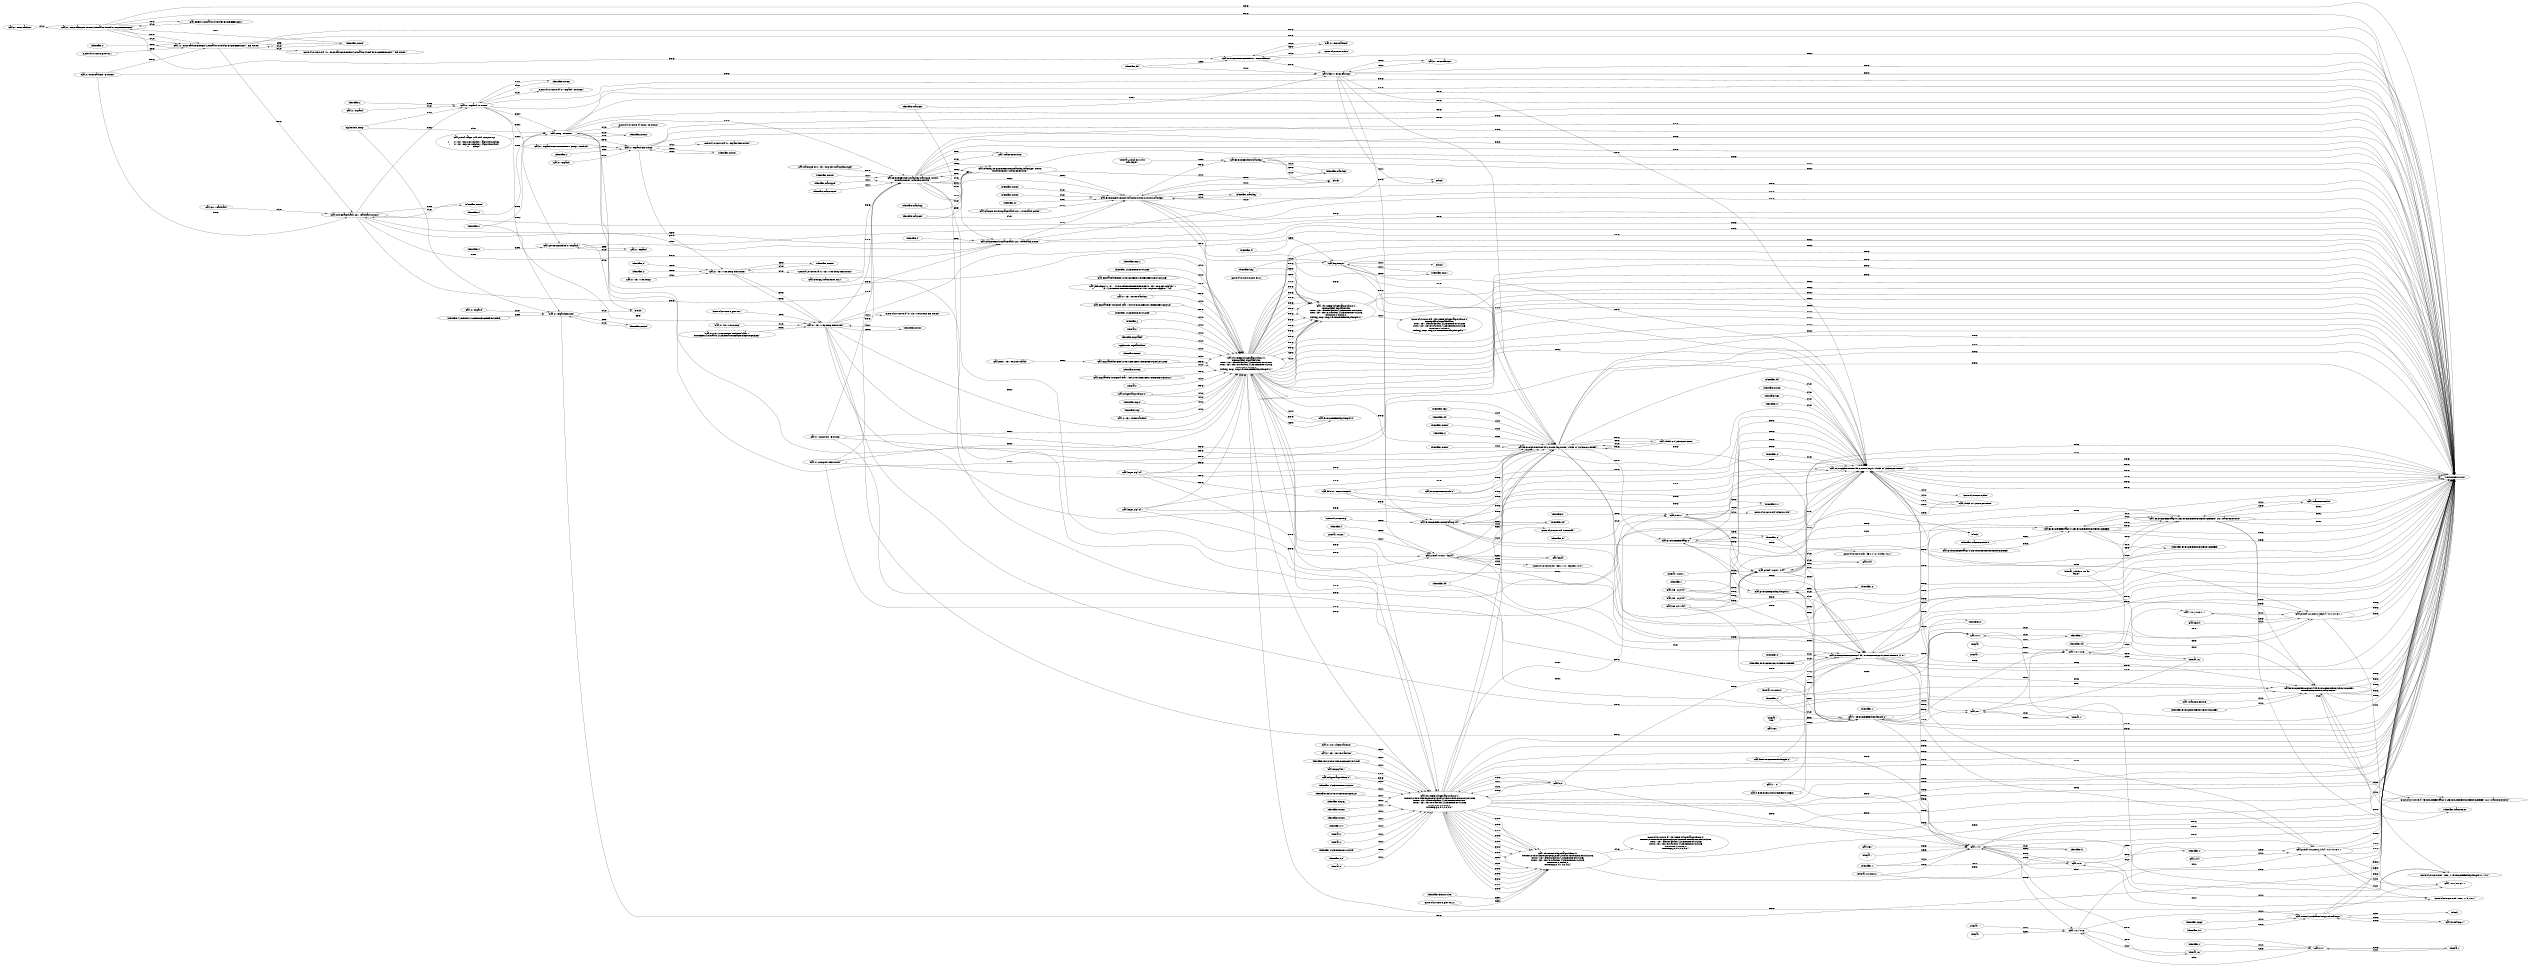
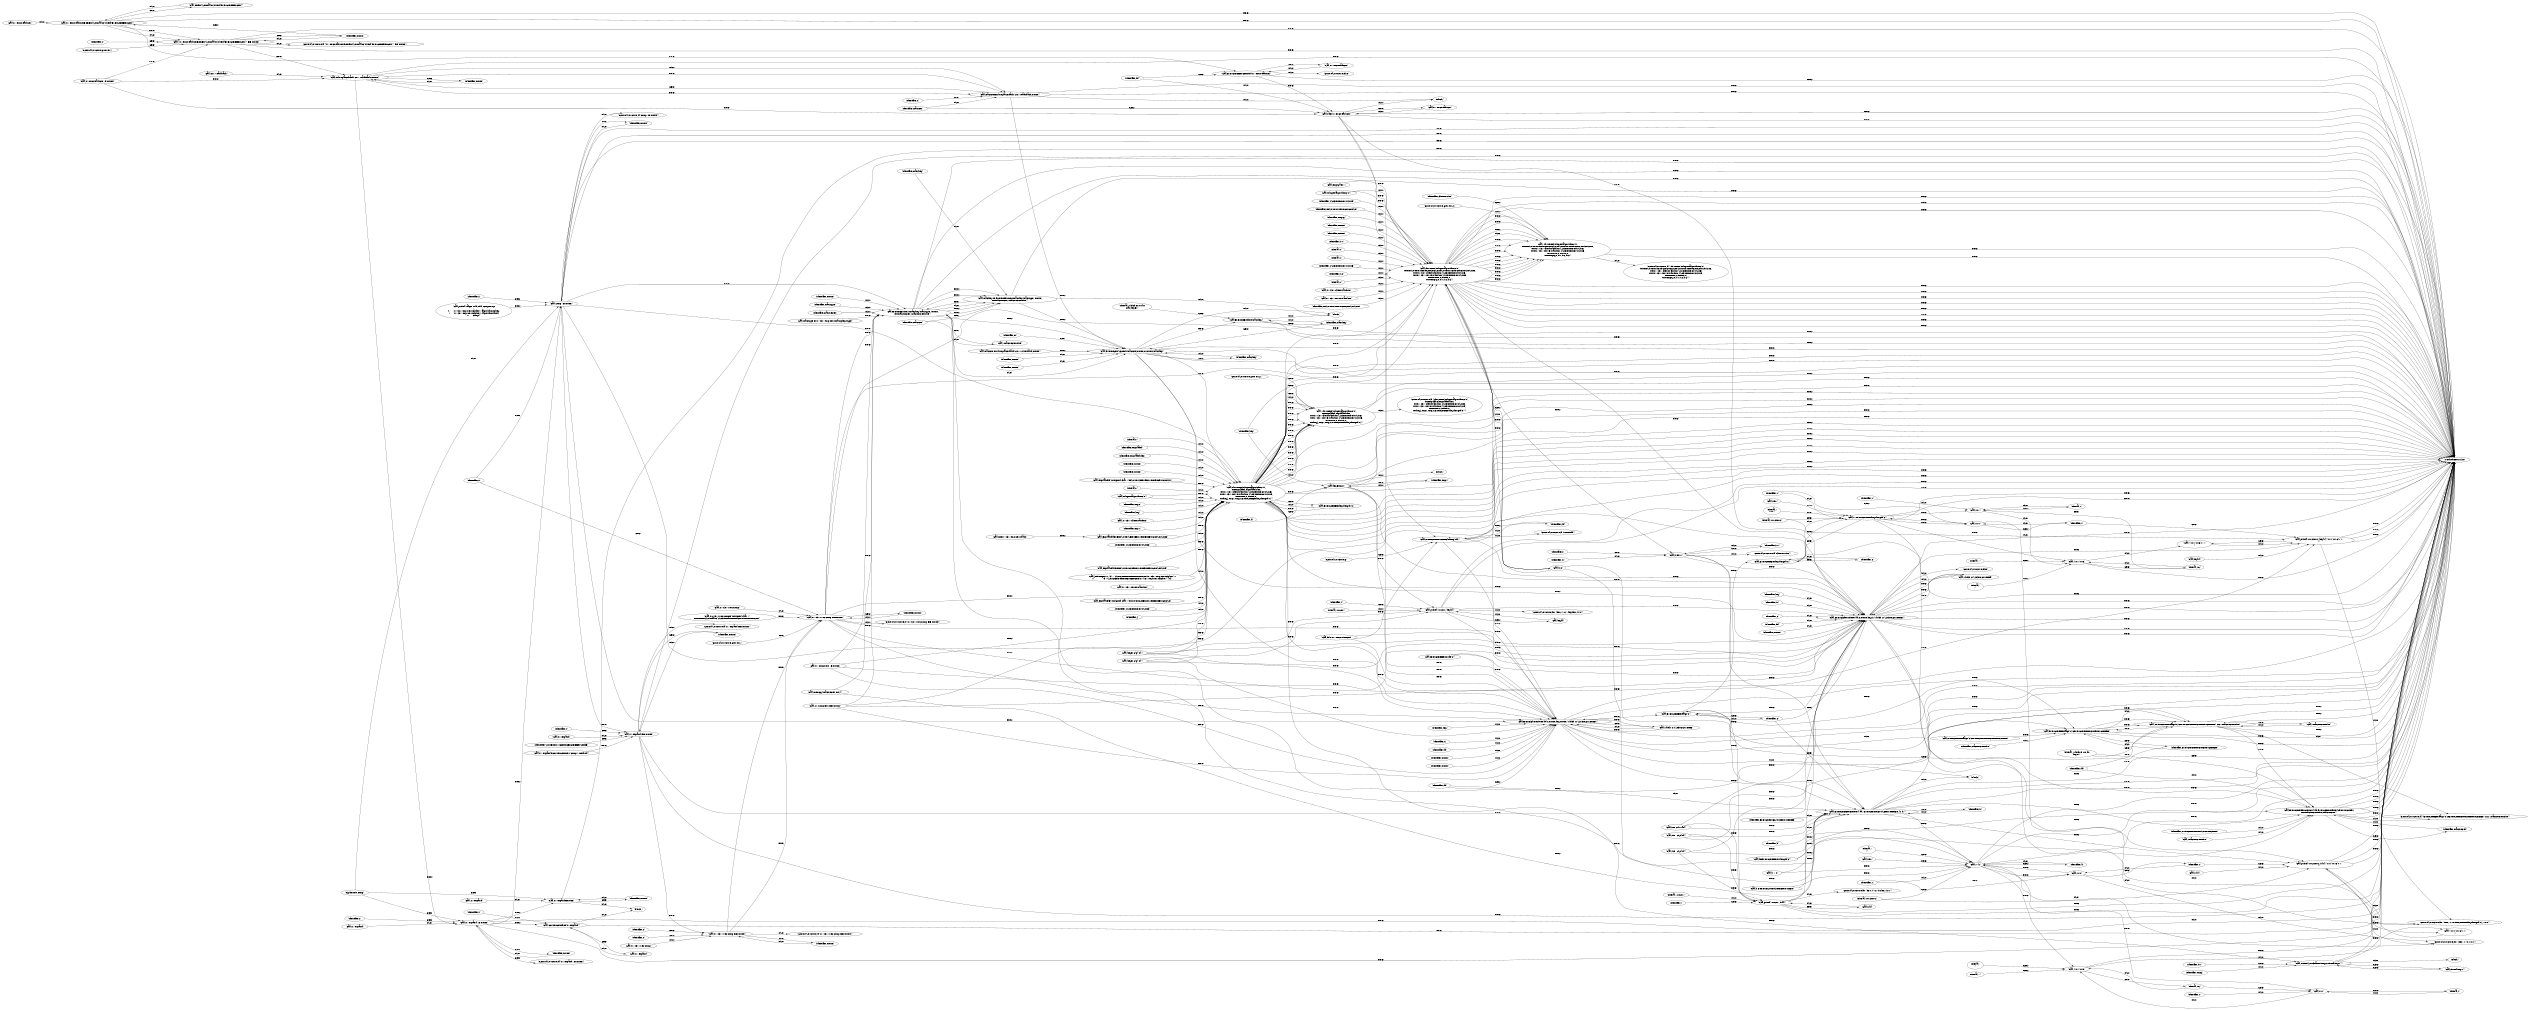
edge "(Call,s->expand != NULL)" -> "(ControlStructure,if (s->expand != NULL))": label "AST: " -> "CFG: "
edge "(Identifier,SSL_F_TLS1_CHANGE_CIPHER_STATE)" -> "(Call,s->expand=NULL)": now "(Identifier,SSL_F_TLS1_CHANGE_CIPHER_STATE)" -> "(Call,s->expand == NULL)"
node "(CipherInit,exp_label_len)": label "(CipherInit,exp_label_len)" -> "(Identifier,exp_label_len)"
